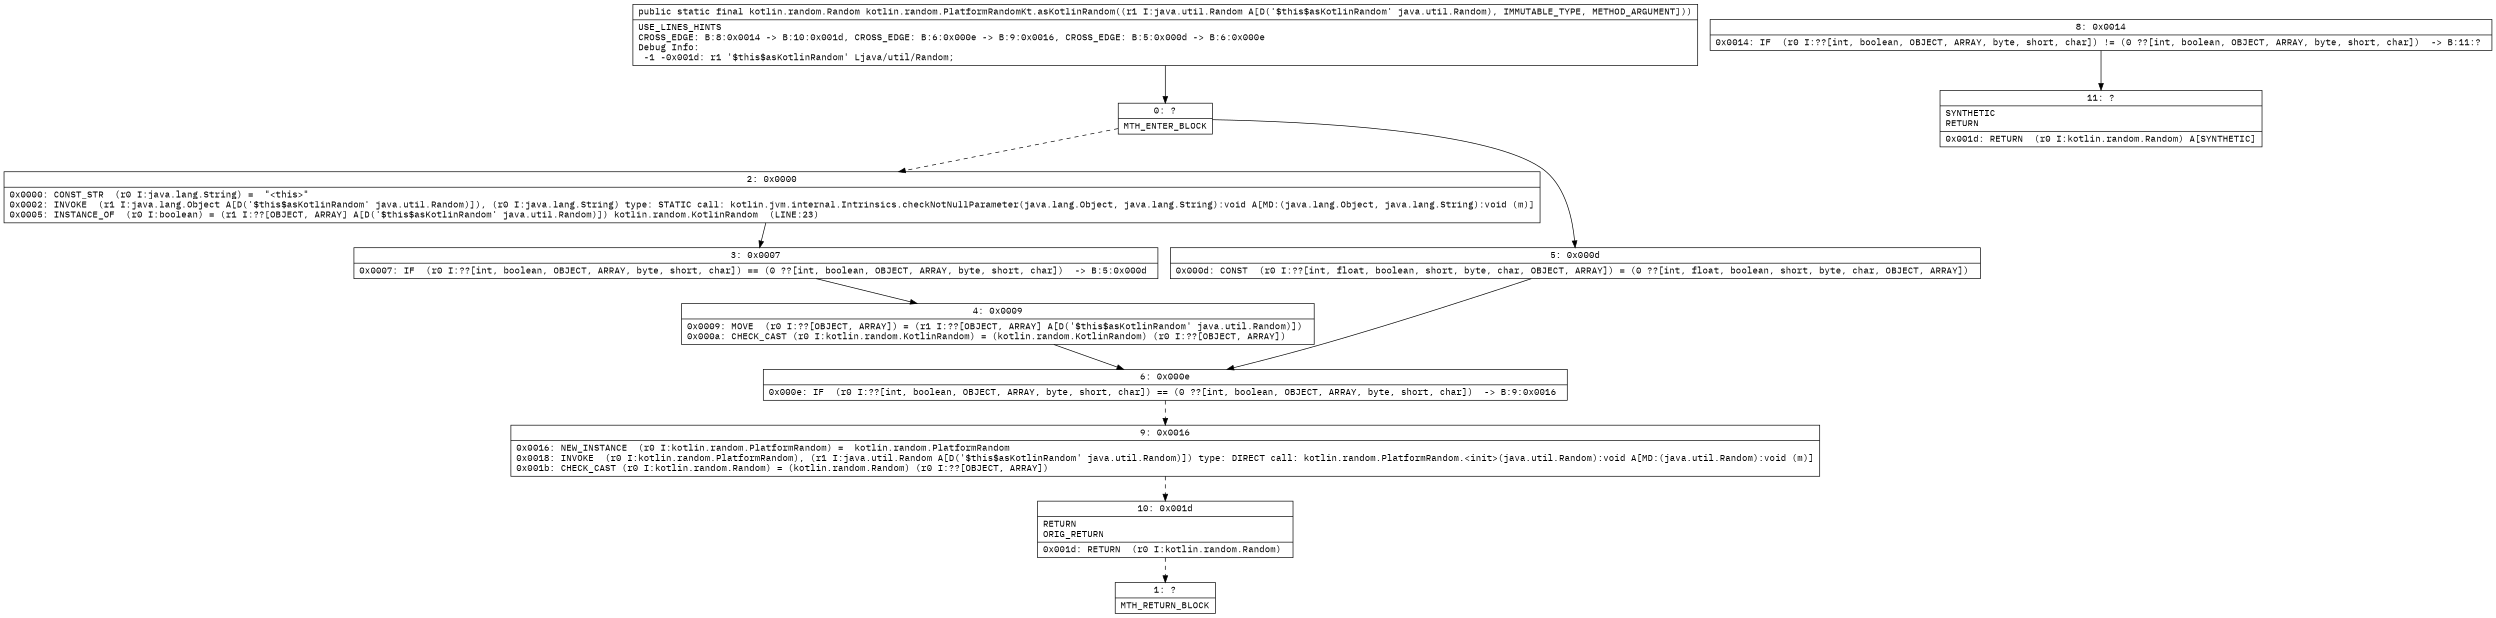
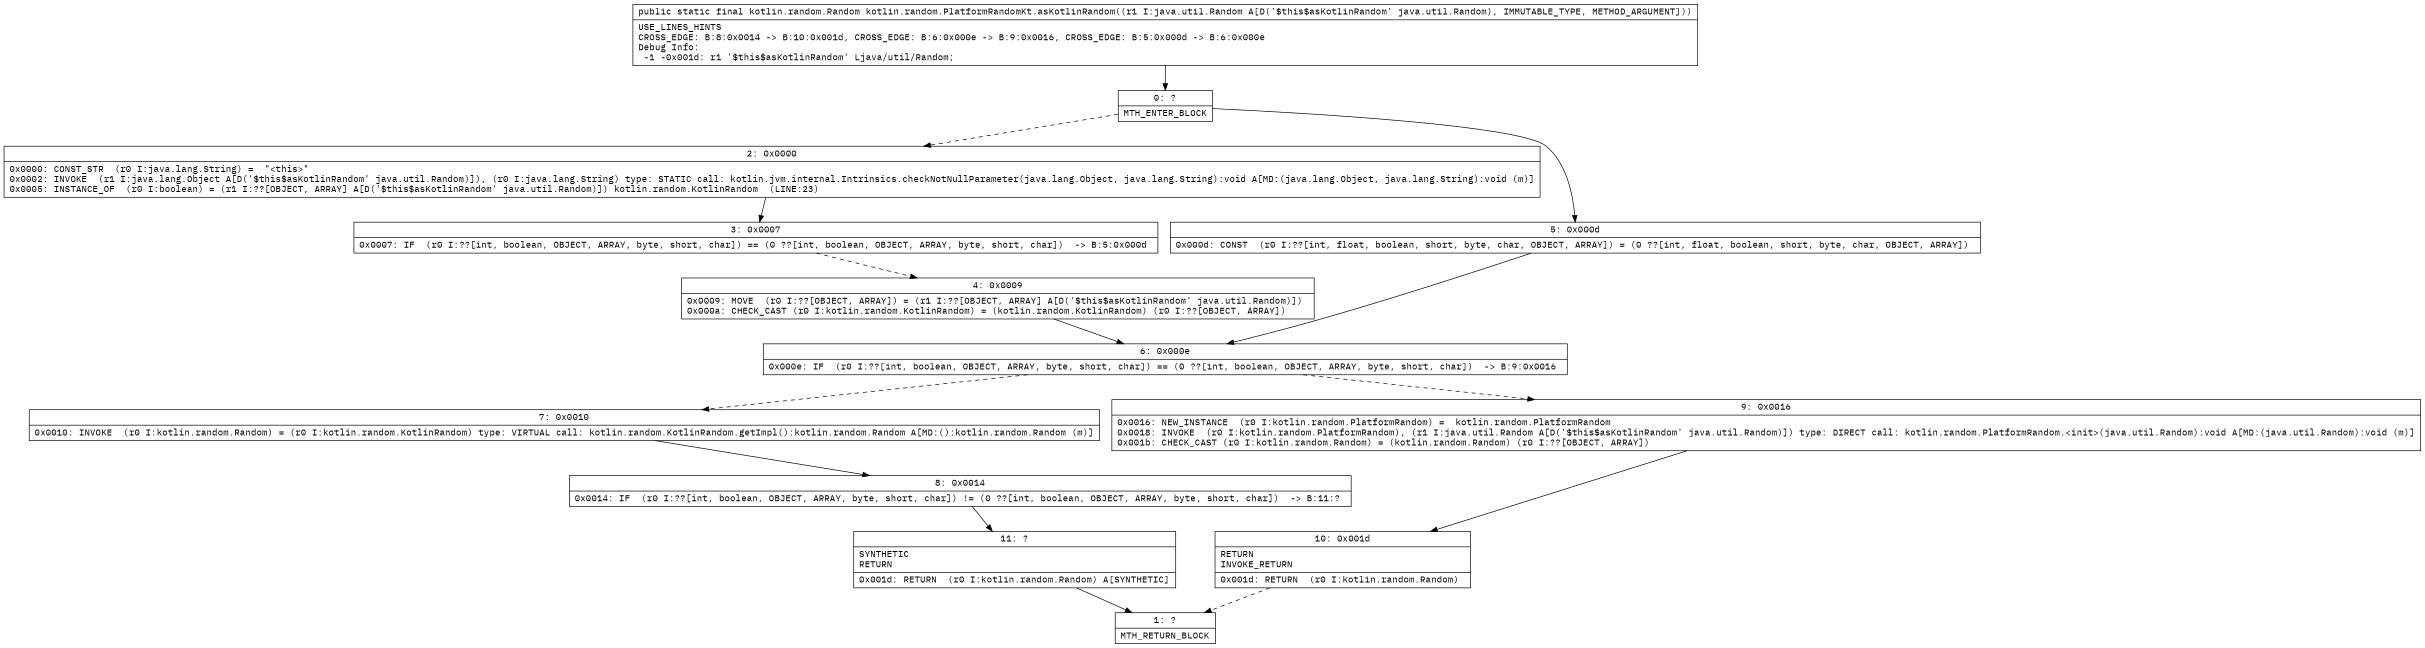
edge "3: 0x0007" -> "4: 0x0009": style solid -> dashed
node "7: 0x0010": added
edge "9: 0x0016" -> "10: 0x001d": style dashed -> solid
node "10: 0x001d": text "ORIG_RETURN" -> "INVOKE_RETURN"
edge "11: ?" -> "1: ?": added
